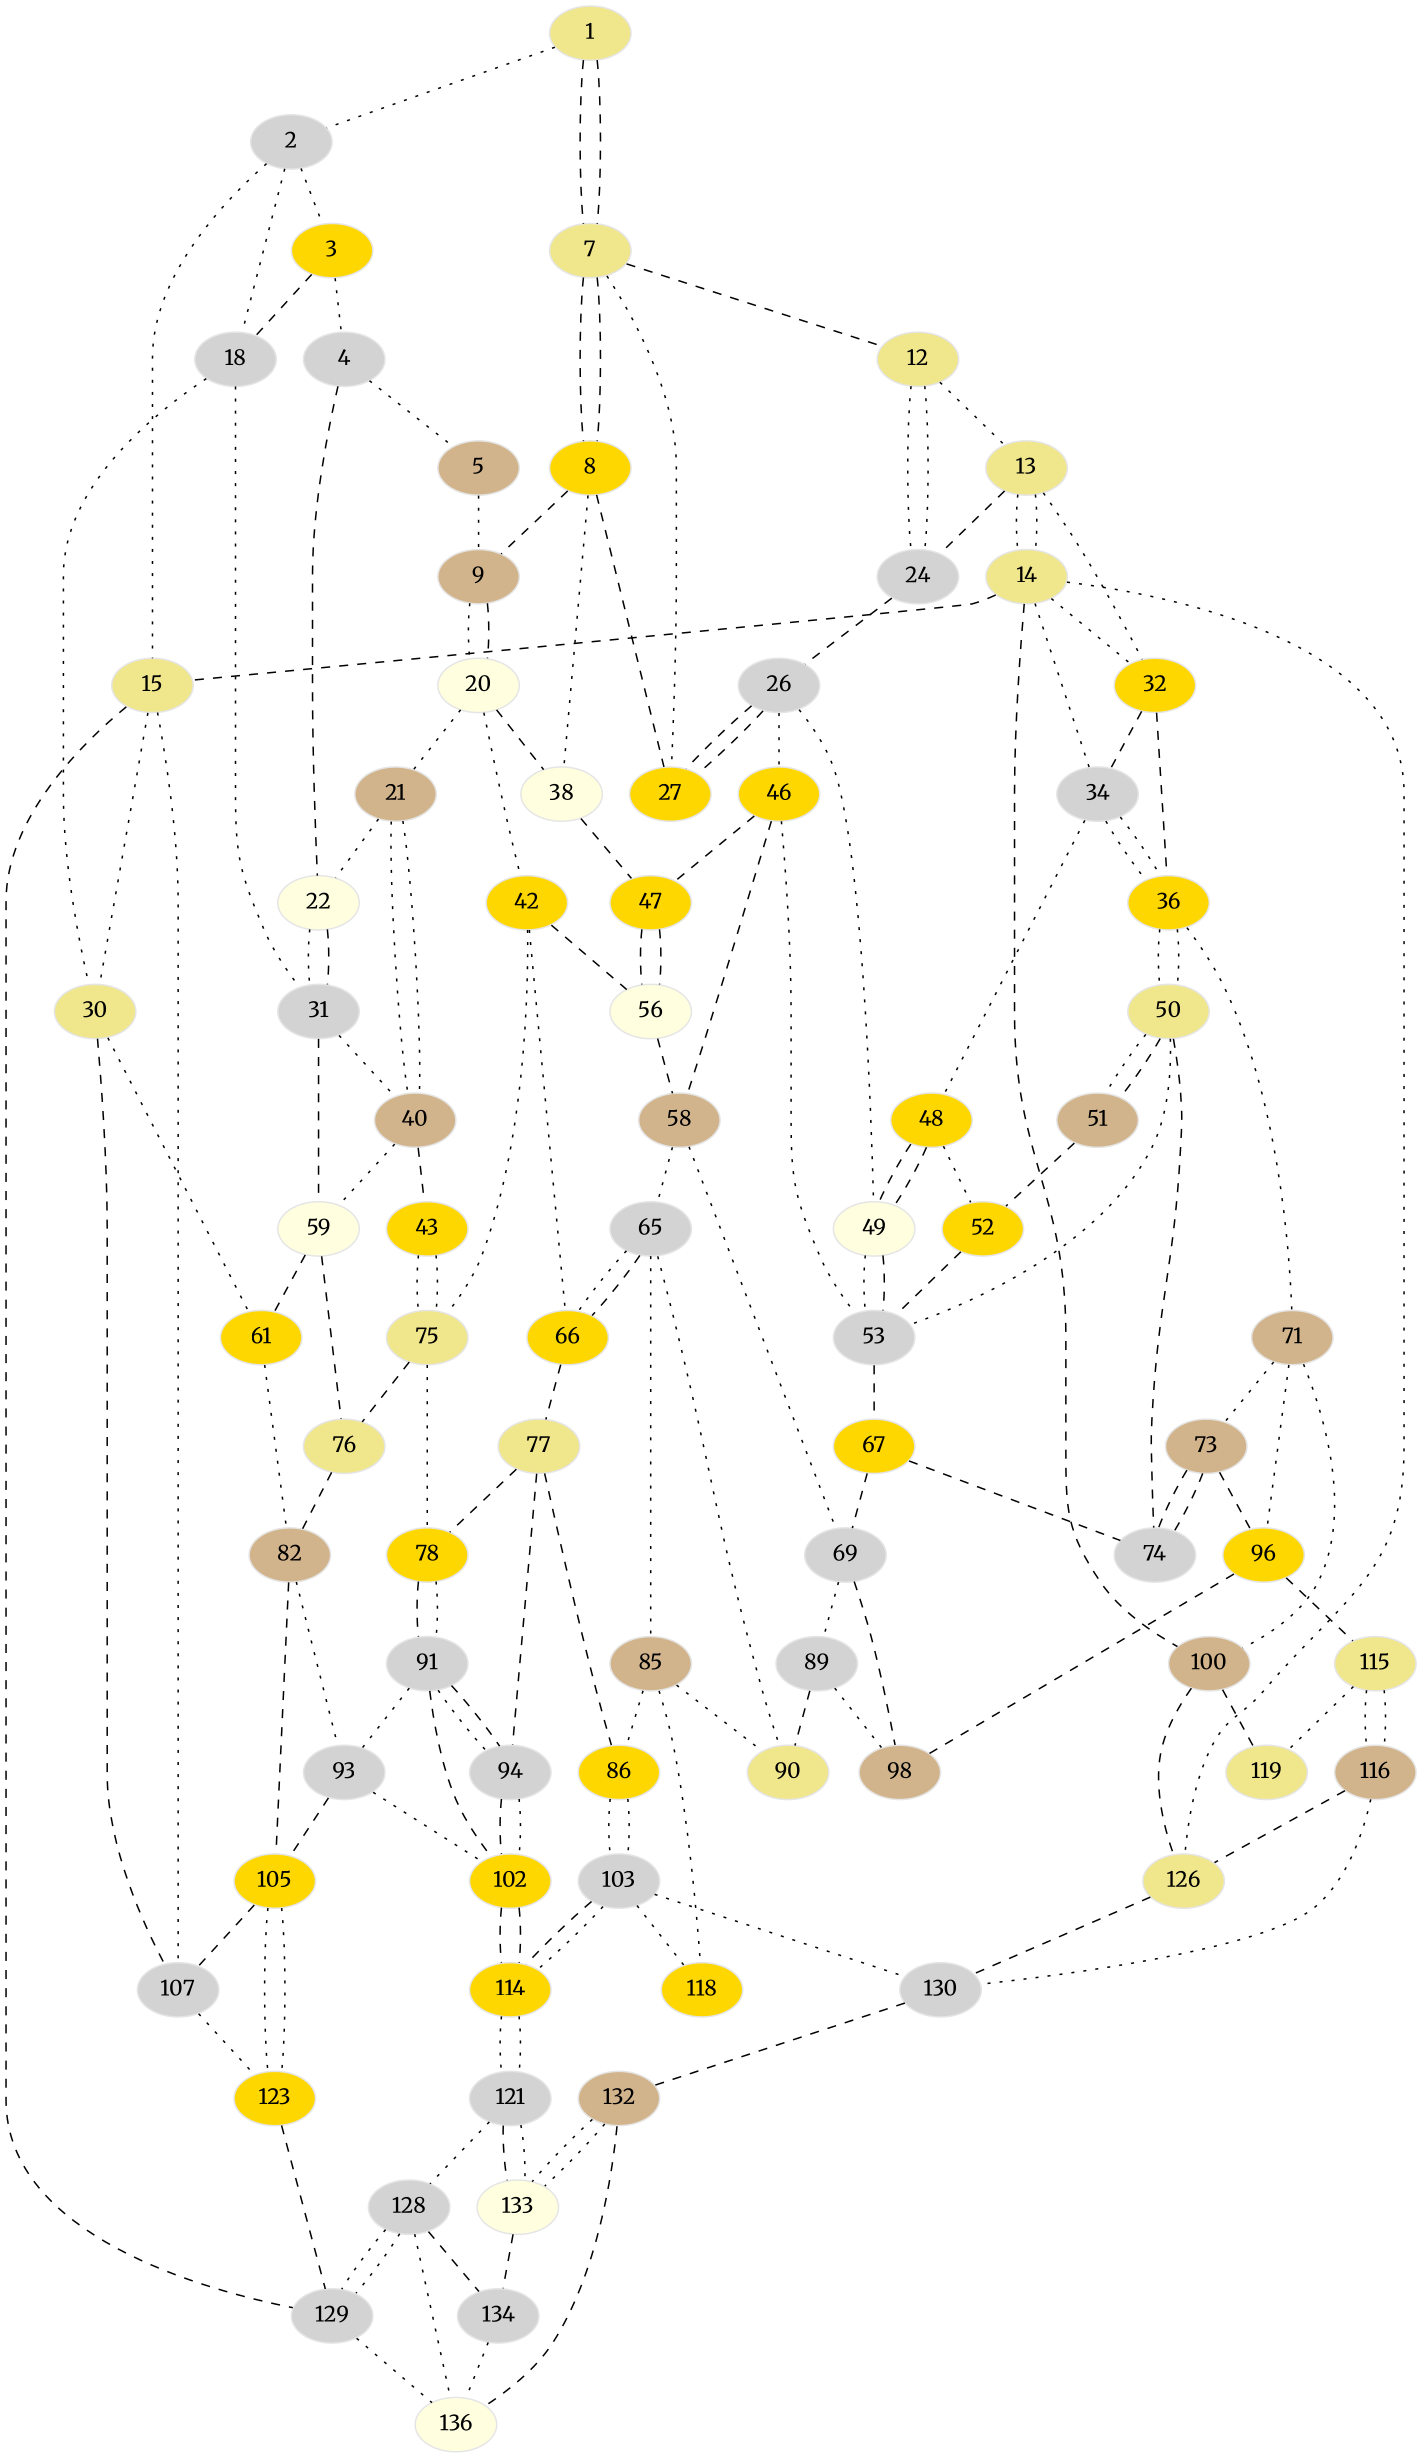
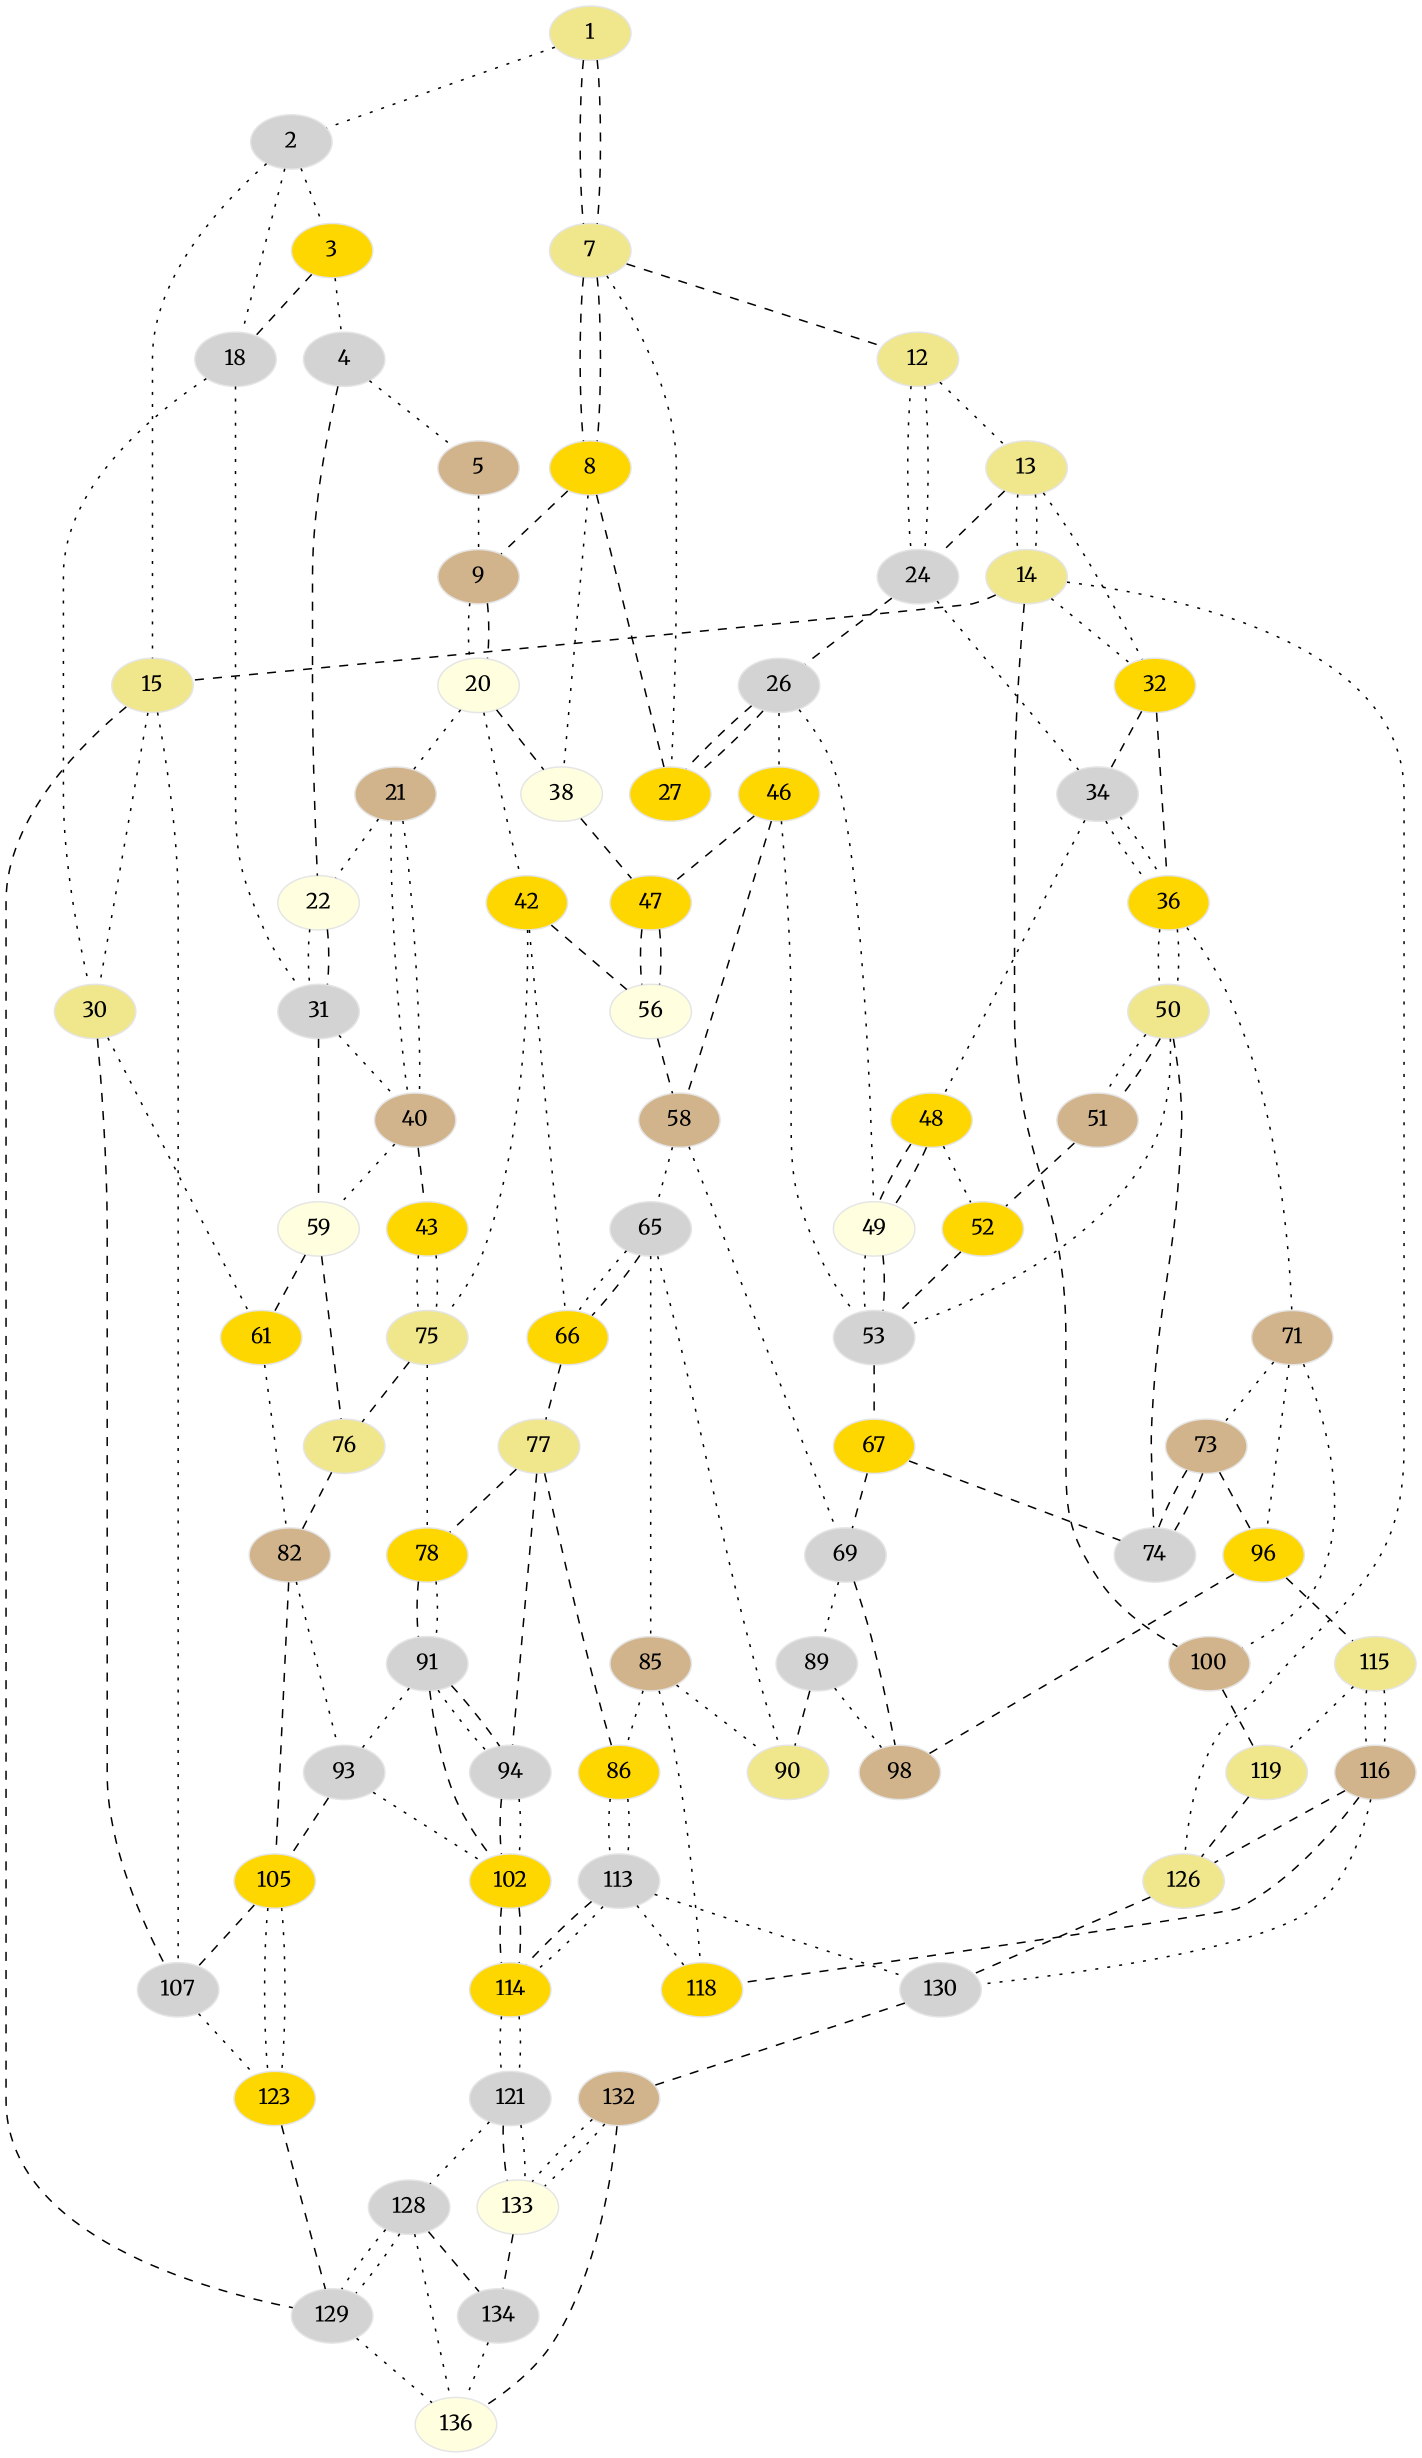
edge "14" -- "34": now "24" -- "34"
edge "100" -- "126": now "119" -- "126"
node "103": label "103" -> "113"
edge "116" -- "118": added
